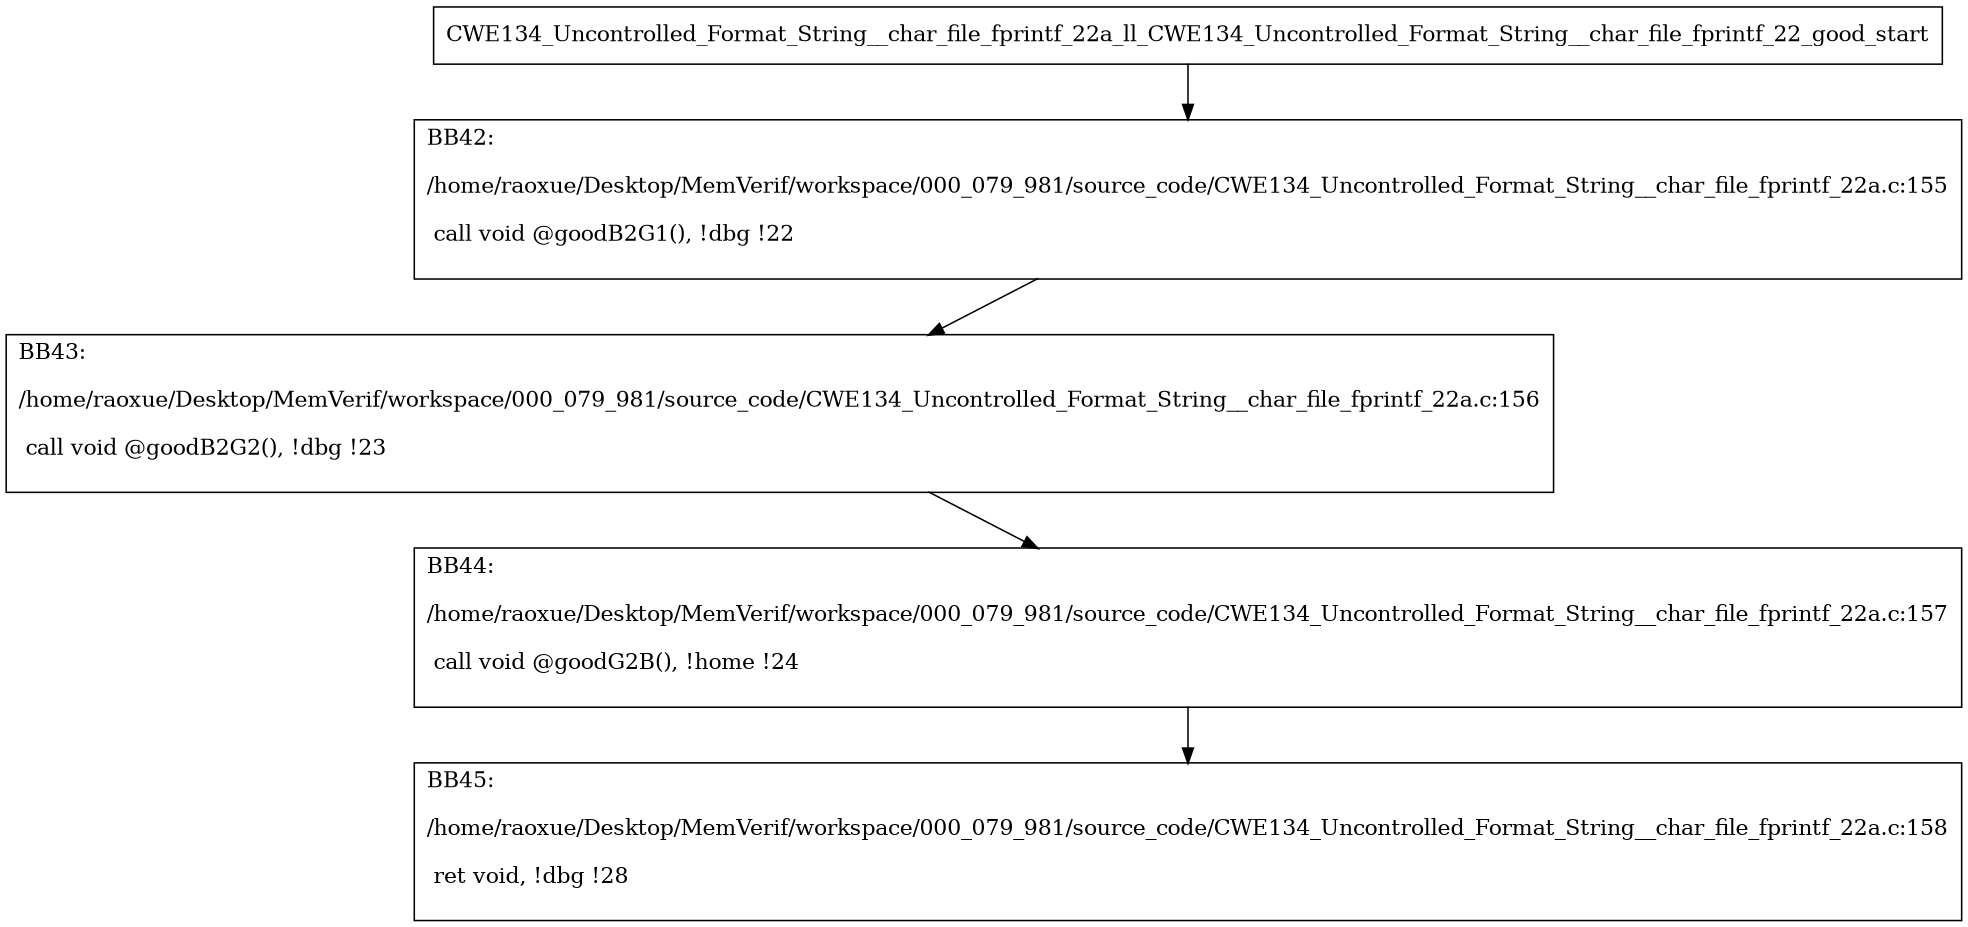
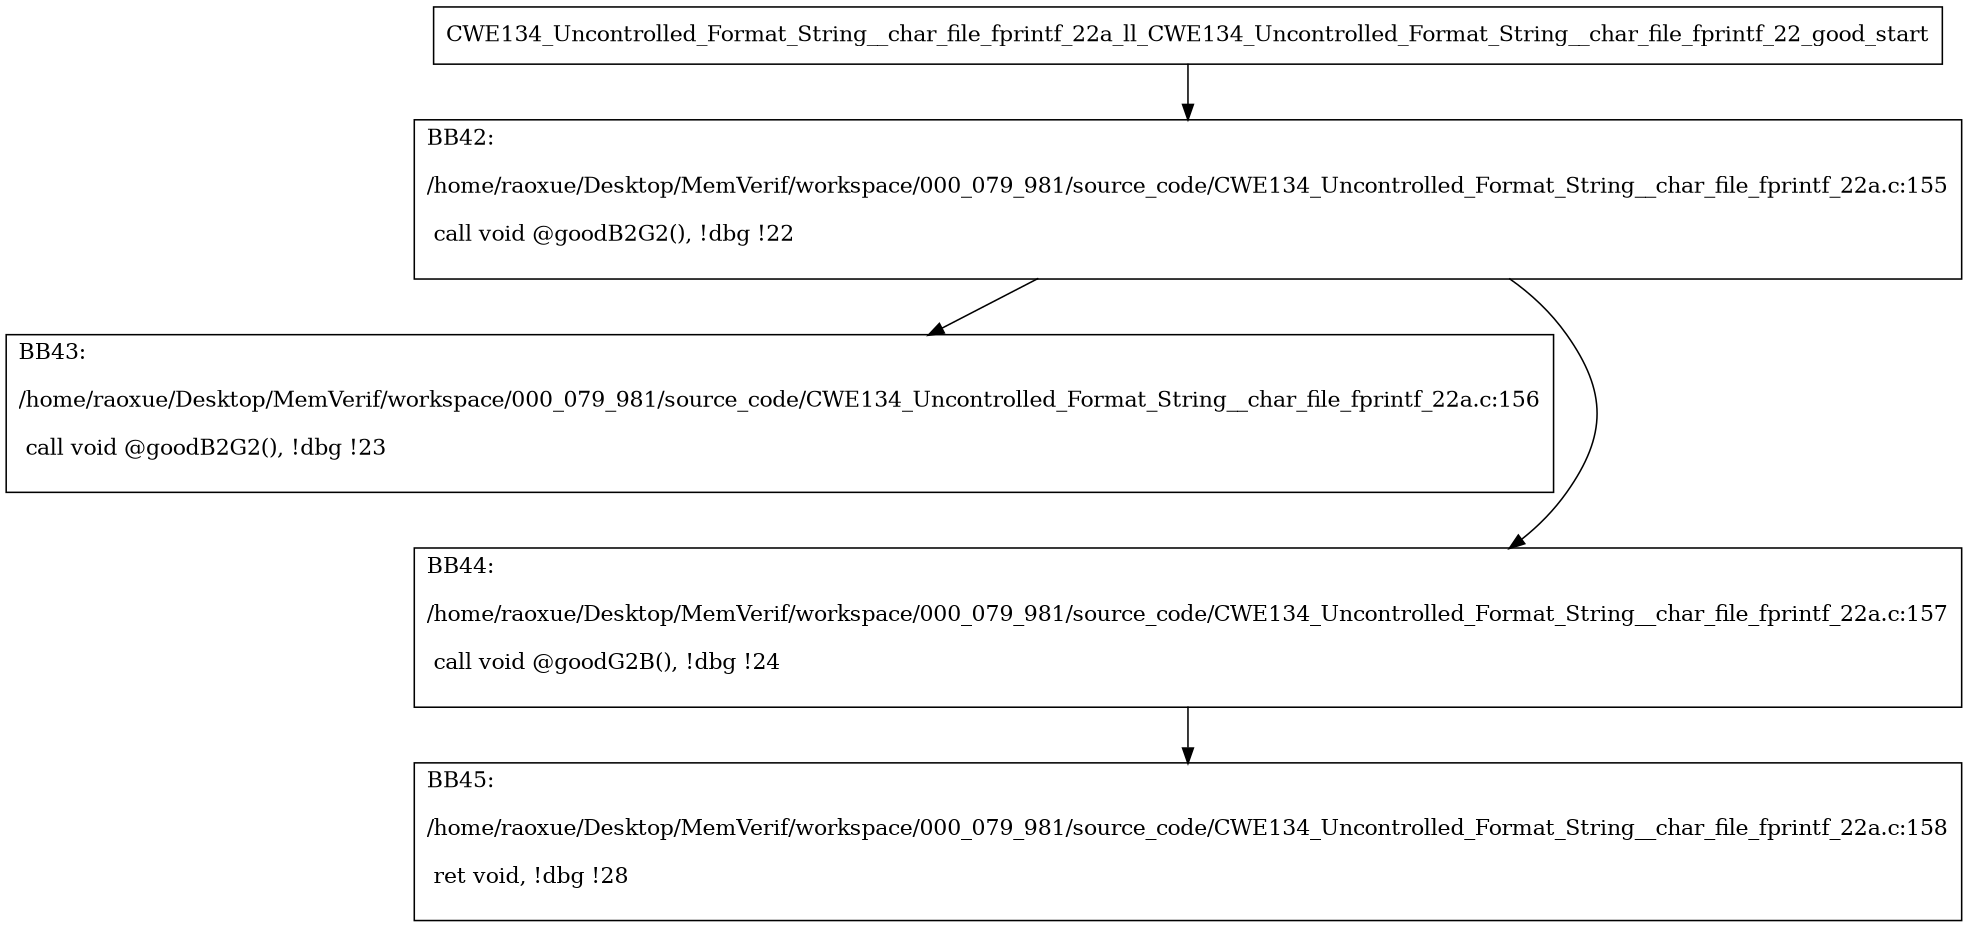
node "BB42:": text "call void @goodB2G1(), !dbg !22" -> "call void @goodB2G2(), !dbg !22"
edge "BB43:" -> "BB44:": now "BB42:" -> "BB44:"
node "BB44:": text "call void @goodG2B(), !home !24" -> "call void @goodG2B(), !dbg !24"
